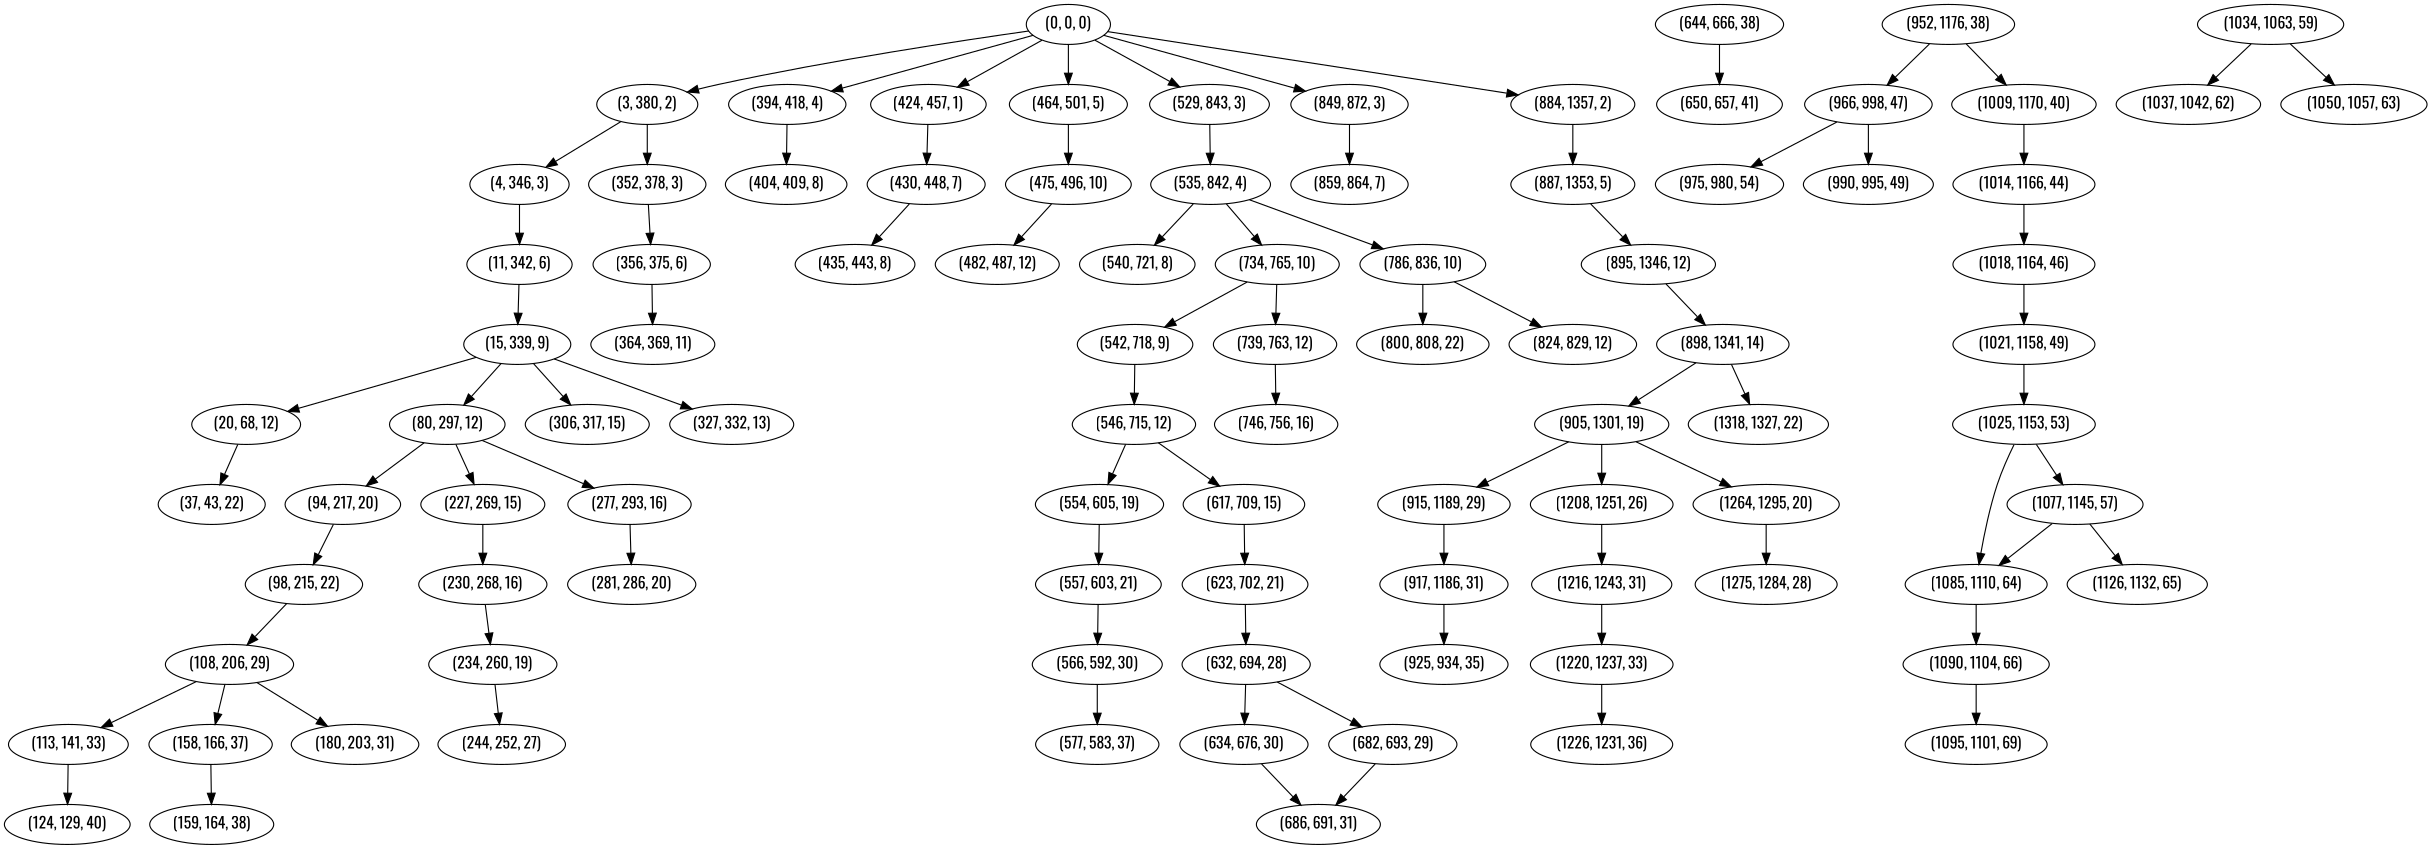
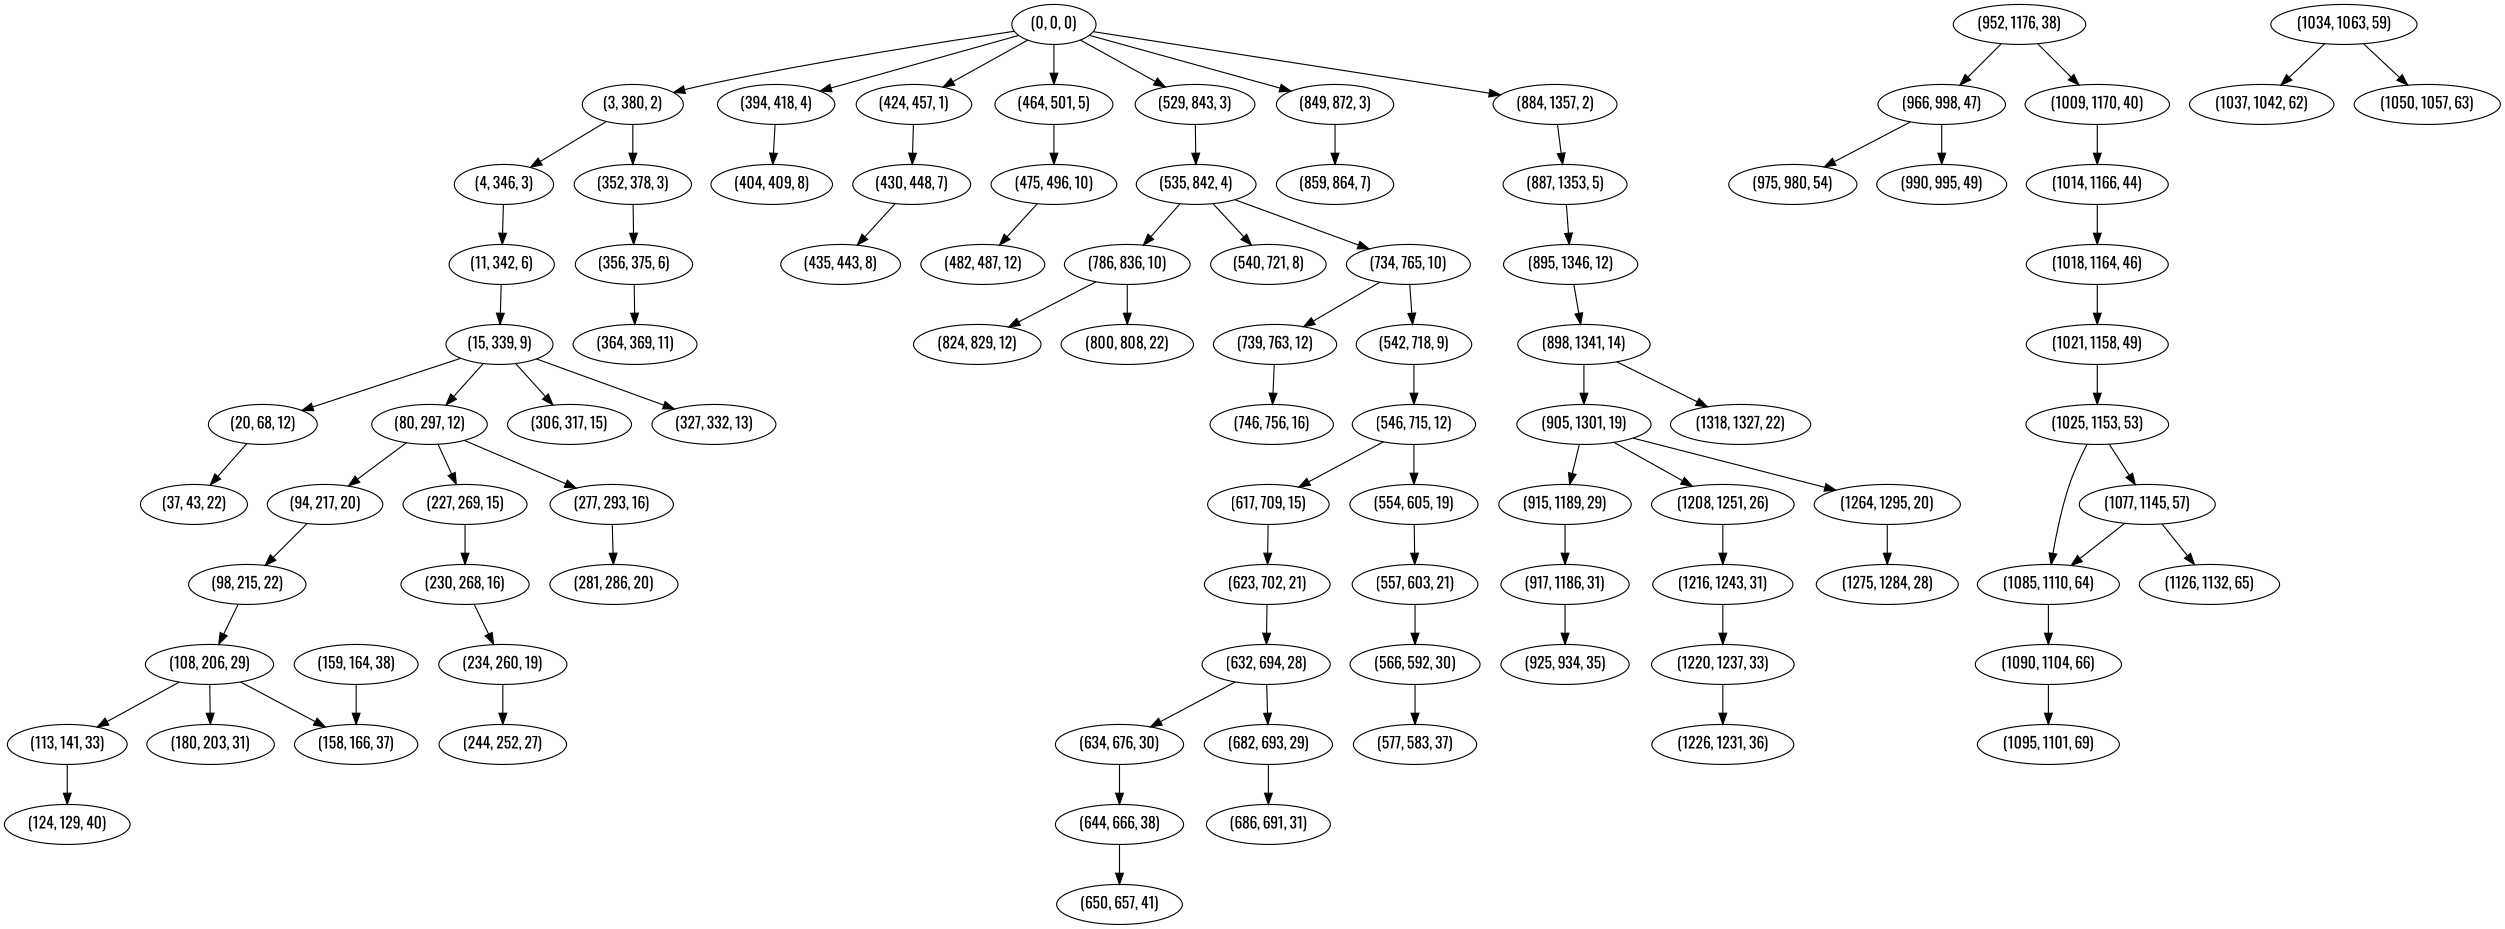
edge "(158, 166, 37)" -> "(159, 164, 38)": reversed
edge "(634, 676, 30)" -> "(686, 691, 31)": now "(634, 676, 30)" -> "(644, 666, 38)"
